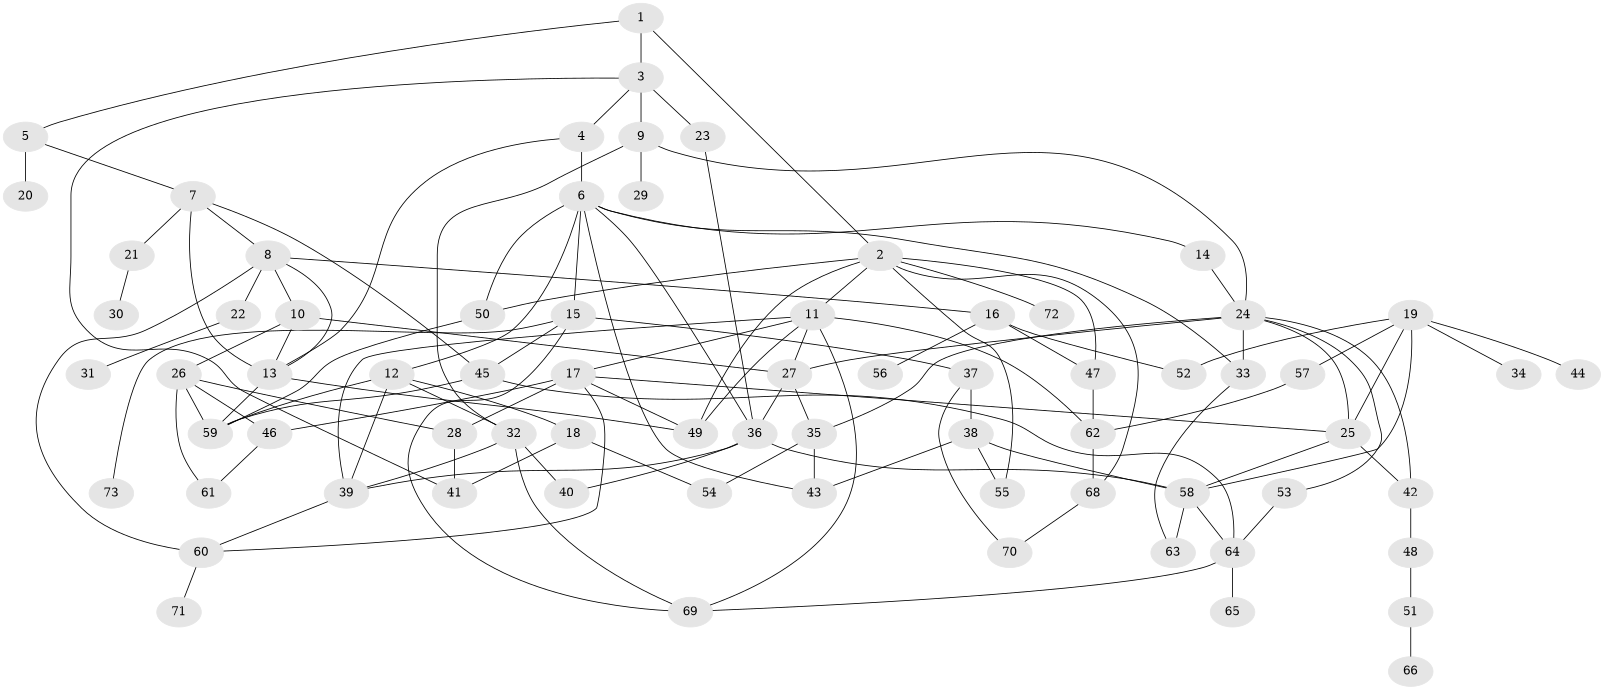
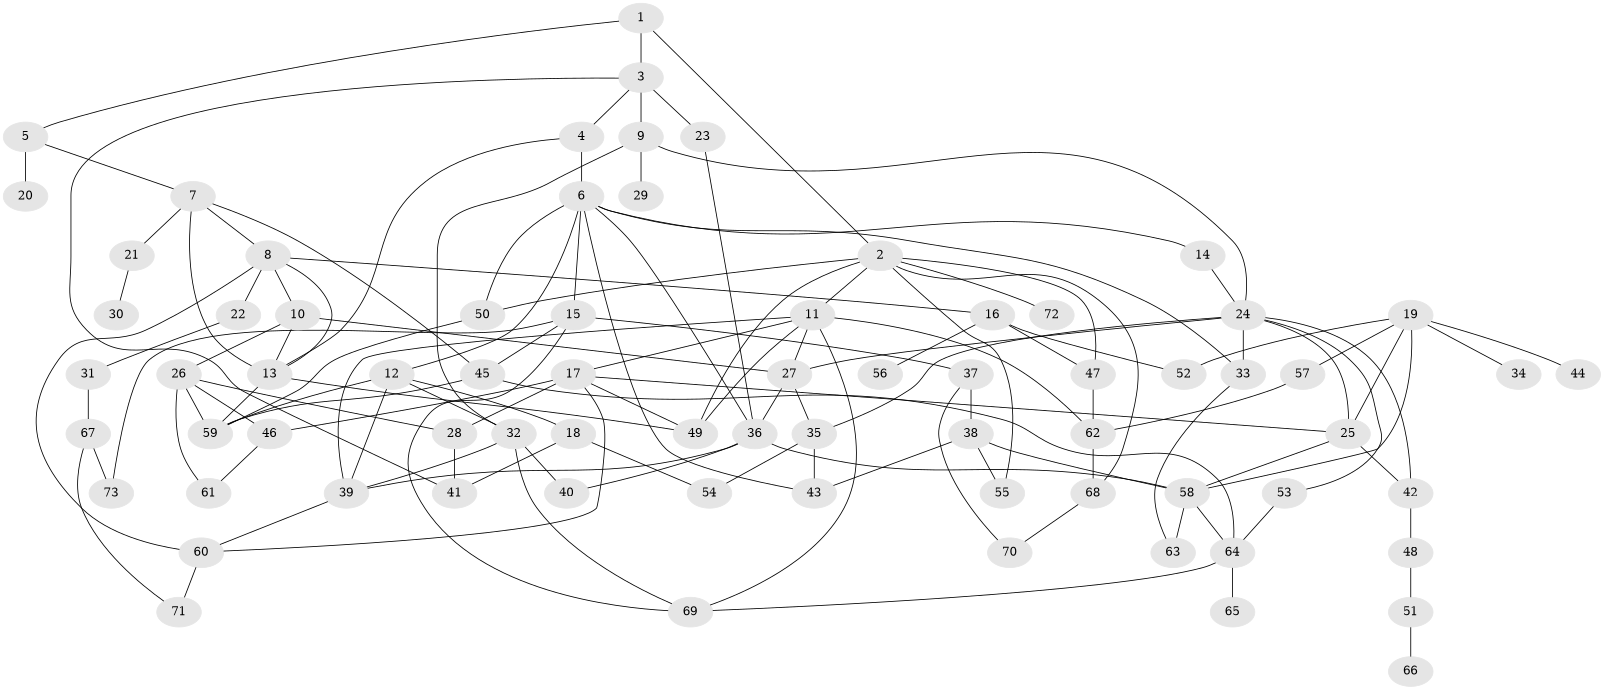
node "67": added
